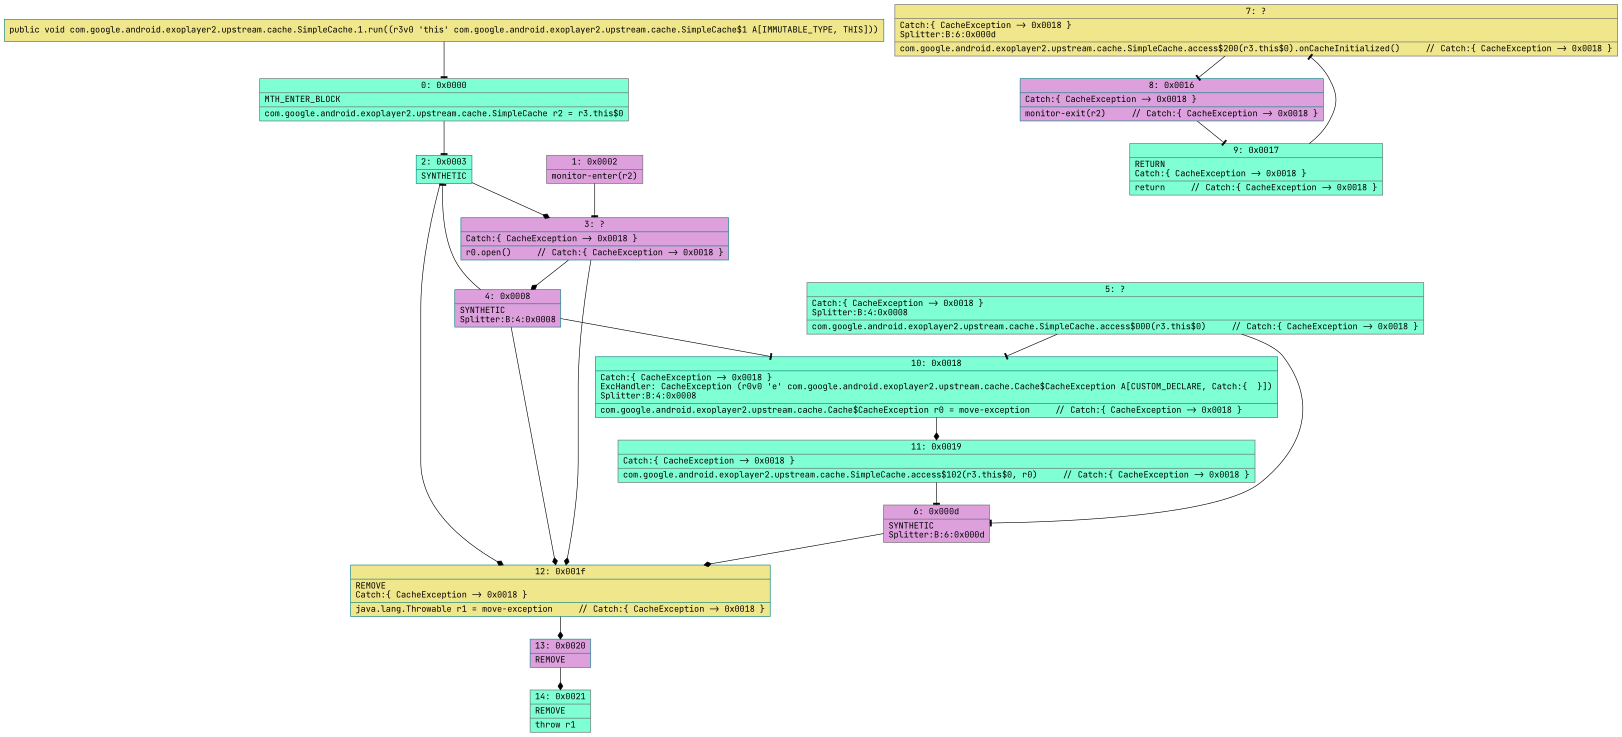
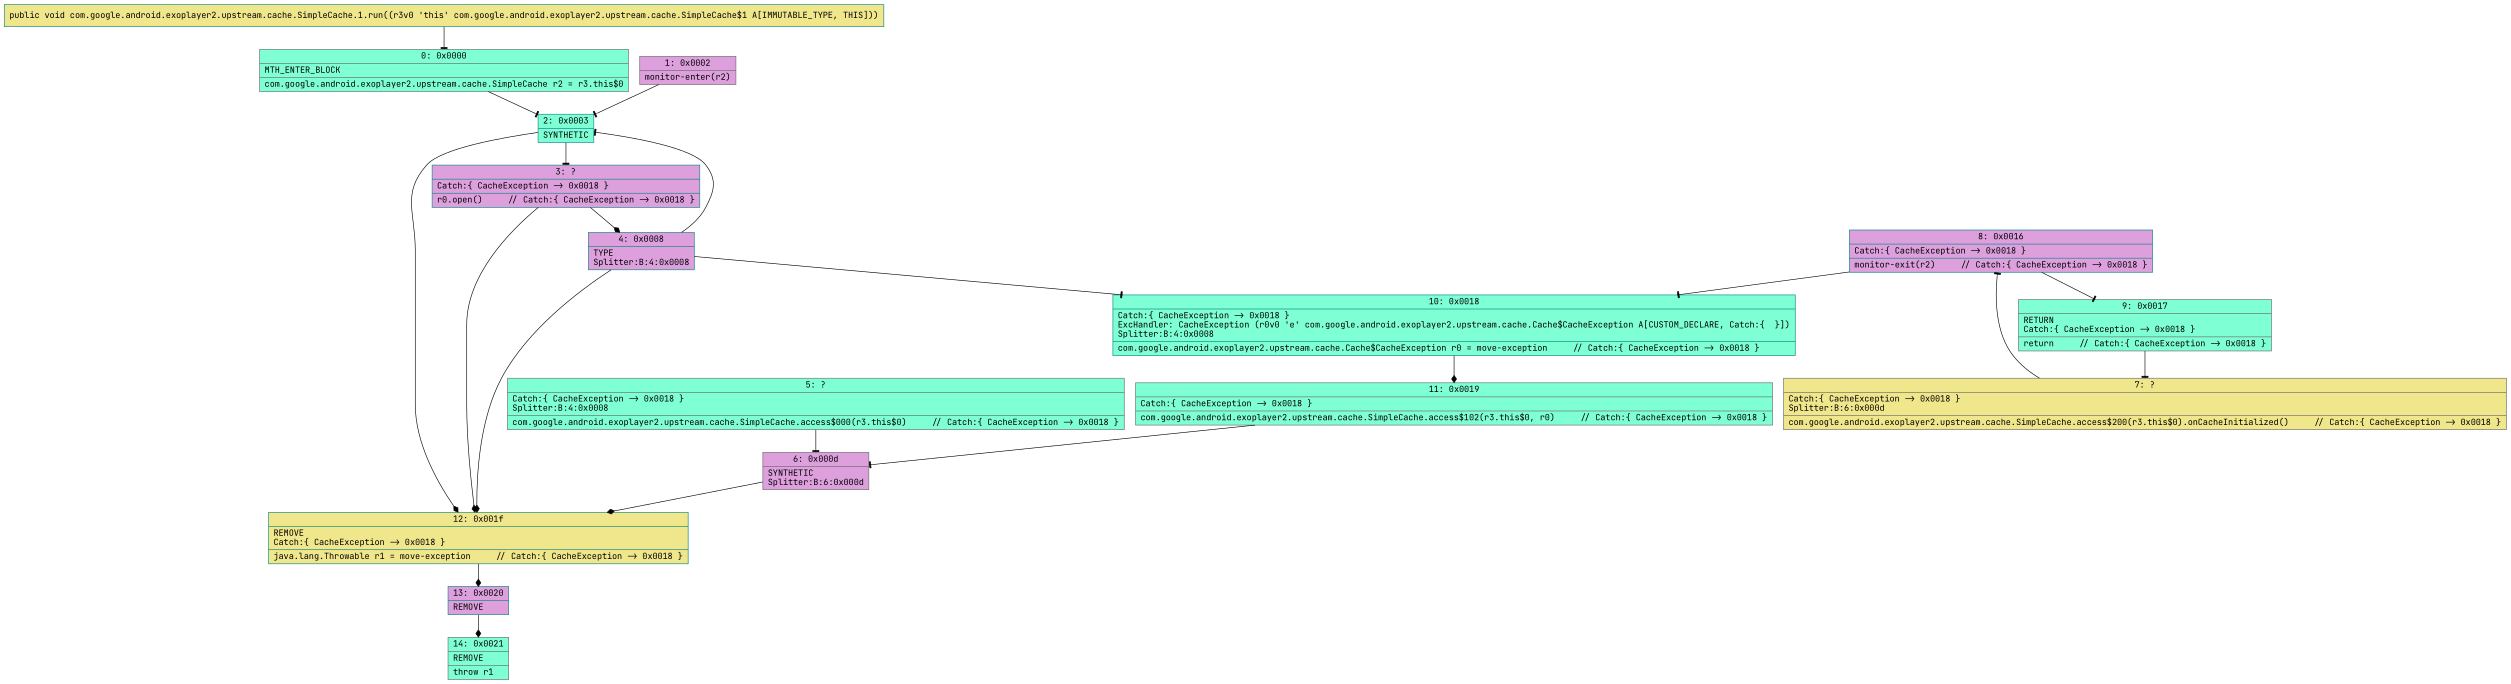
edge "2: 0x0003" -> "3: ?": arrowhead diamond -> tee
edge "1: 0x0002" -> "3: ?": now "1: 0x0002" -> "2: 0x0003"
node "4: 0x0008": text "SYNTHETIC" -> "TYPE"
edge "5: ?" -> "10: 0x0018": now "8: 0x0016" -> "10: 0x0018"
